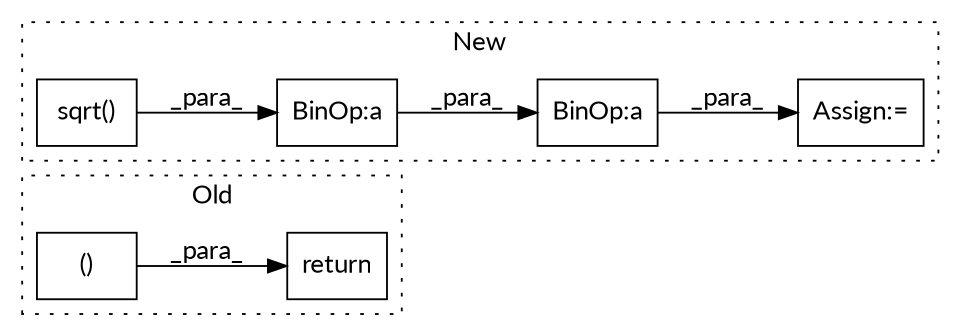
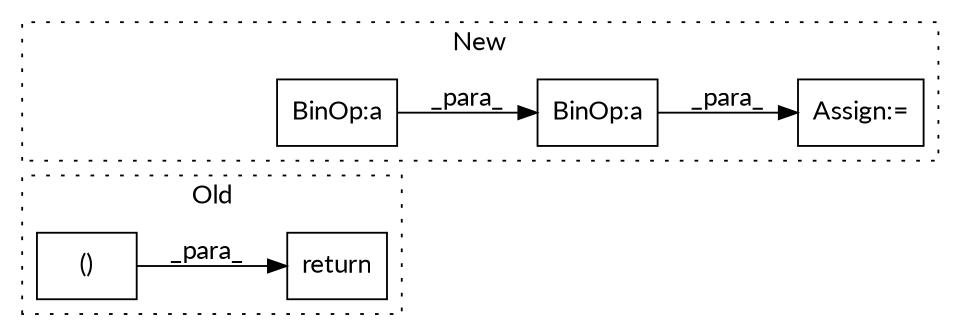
node "sqrt()": removed
